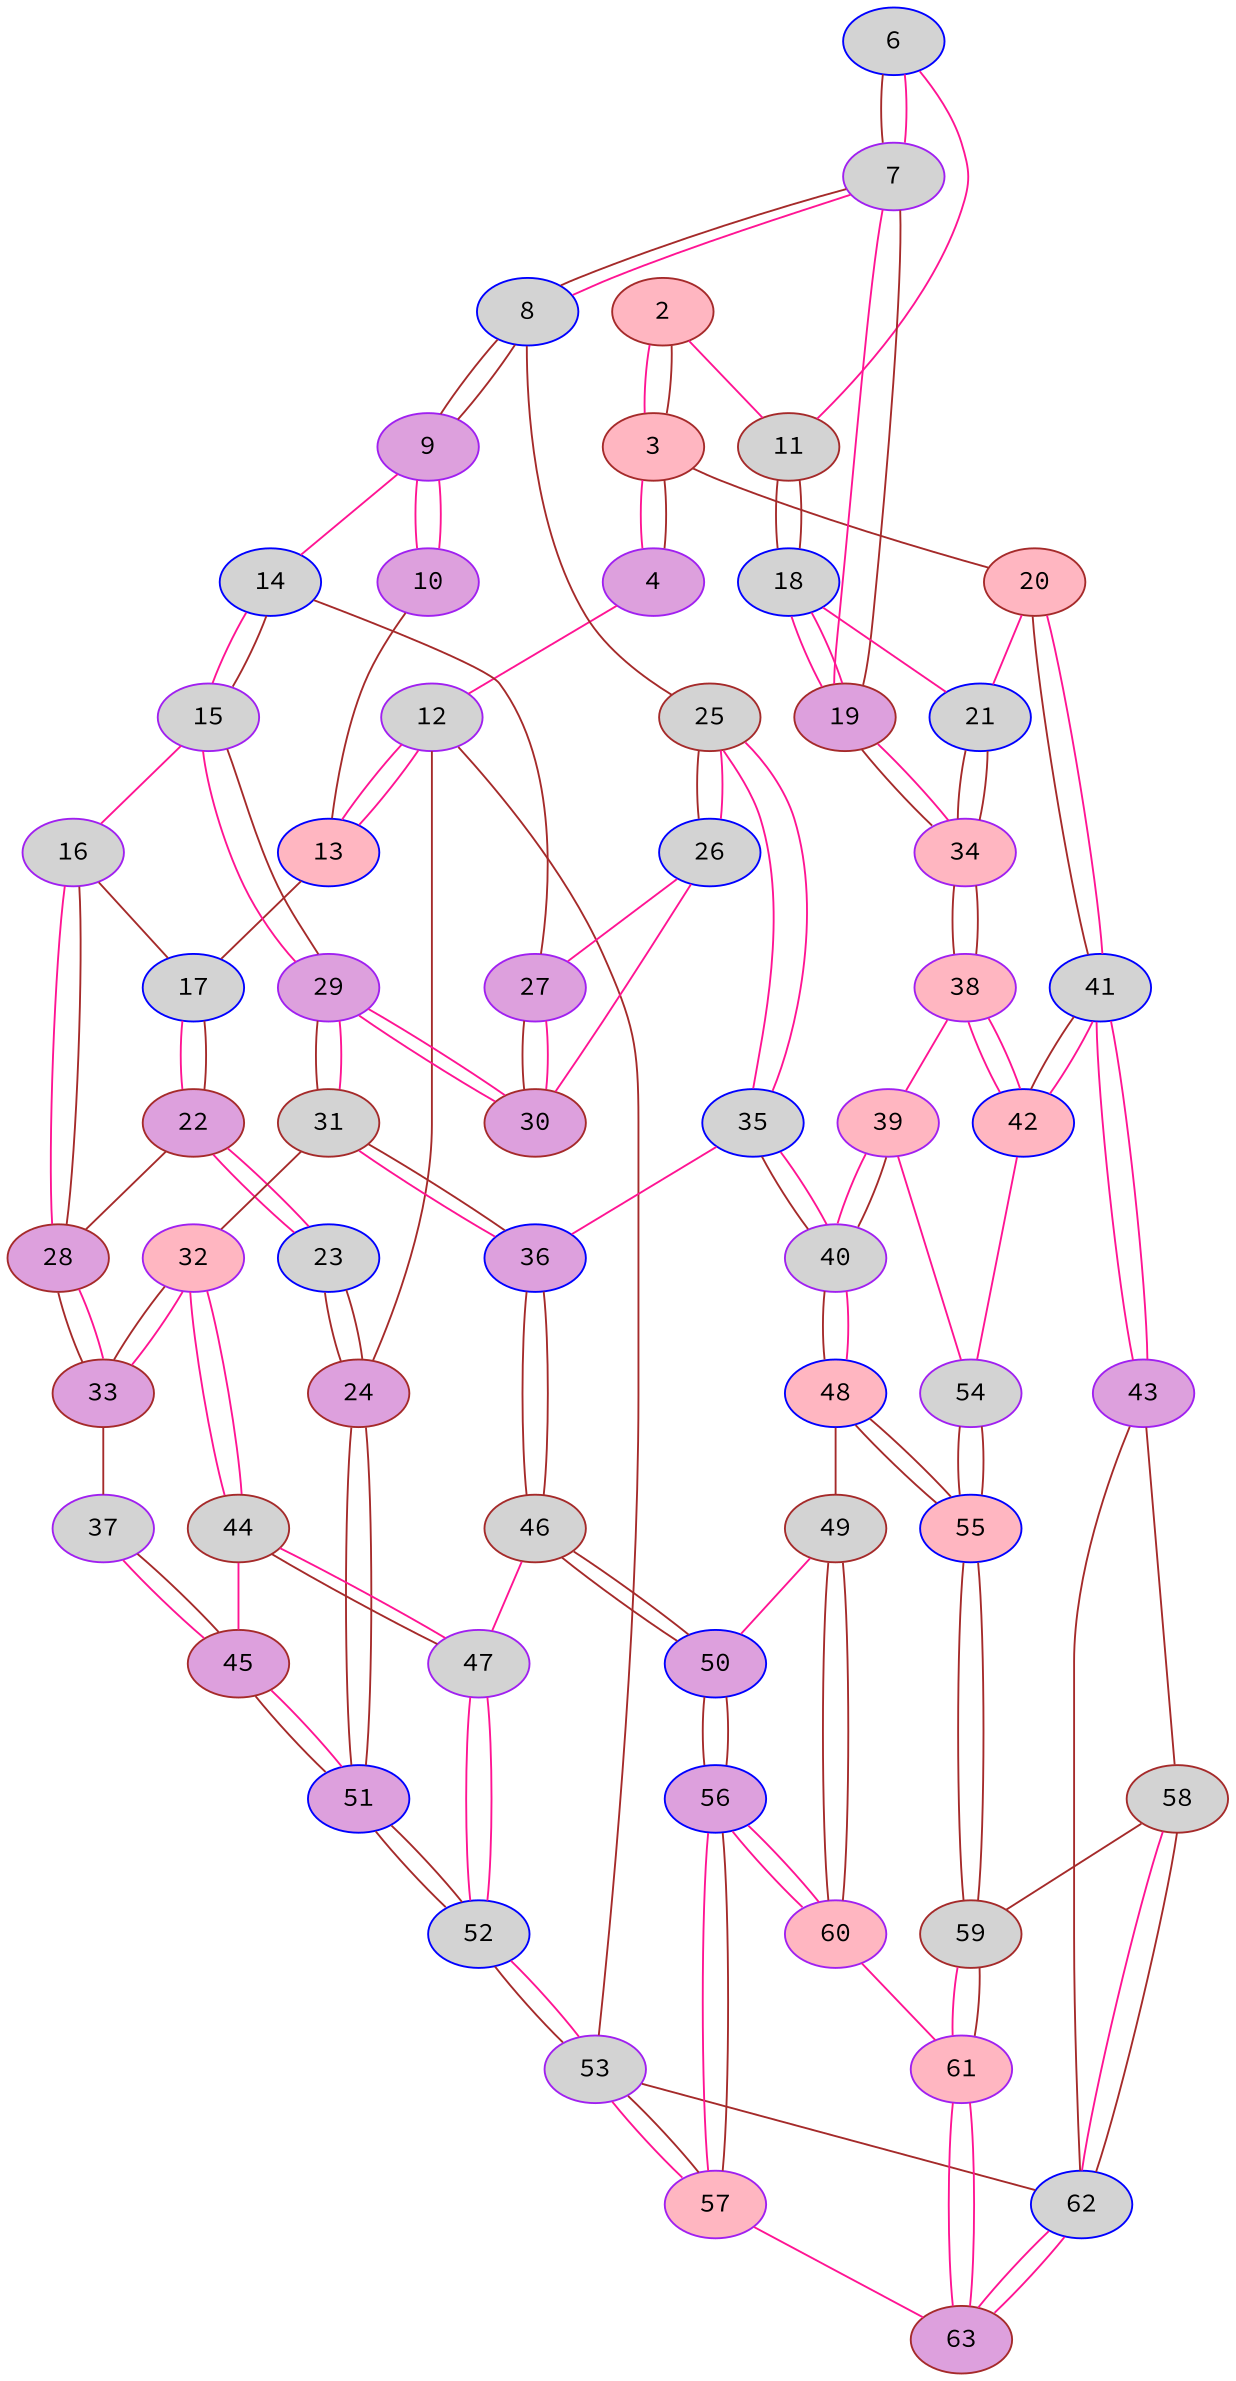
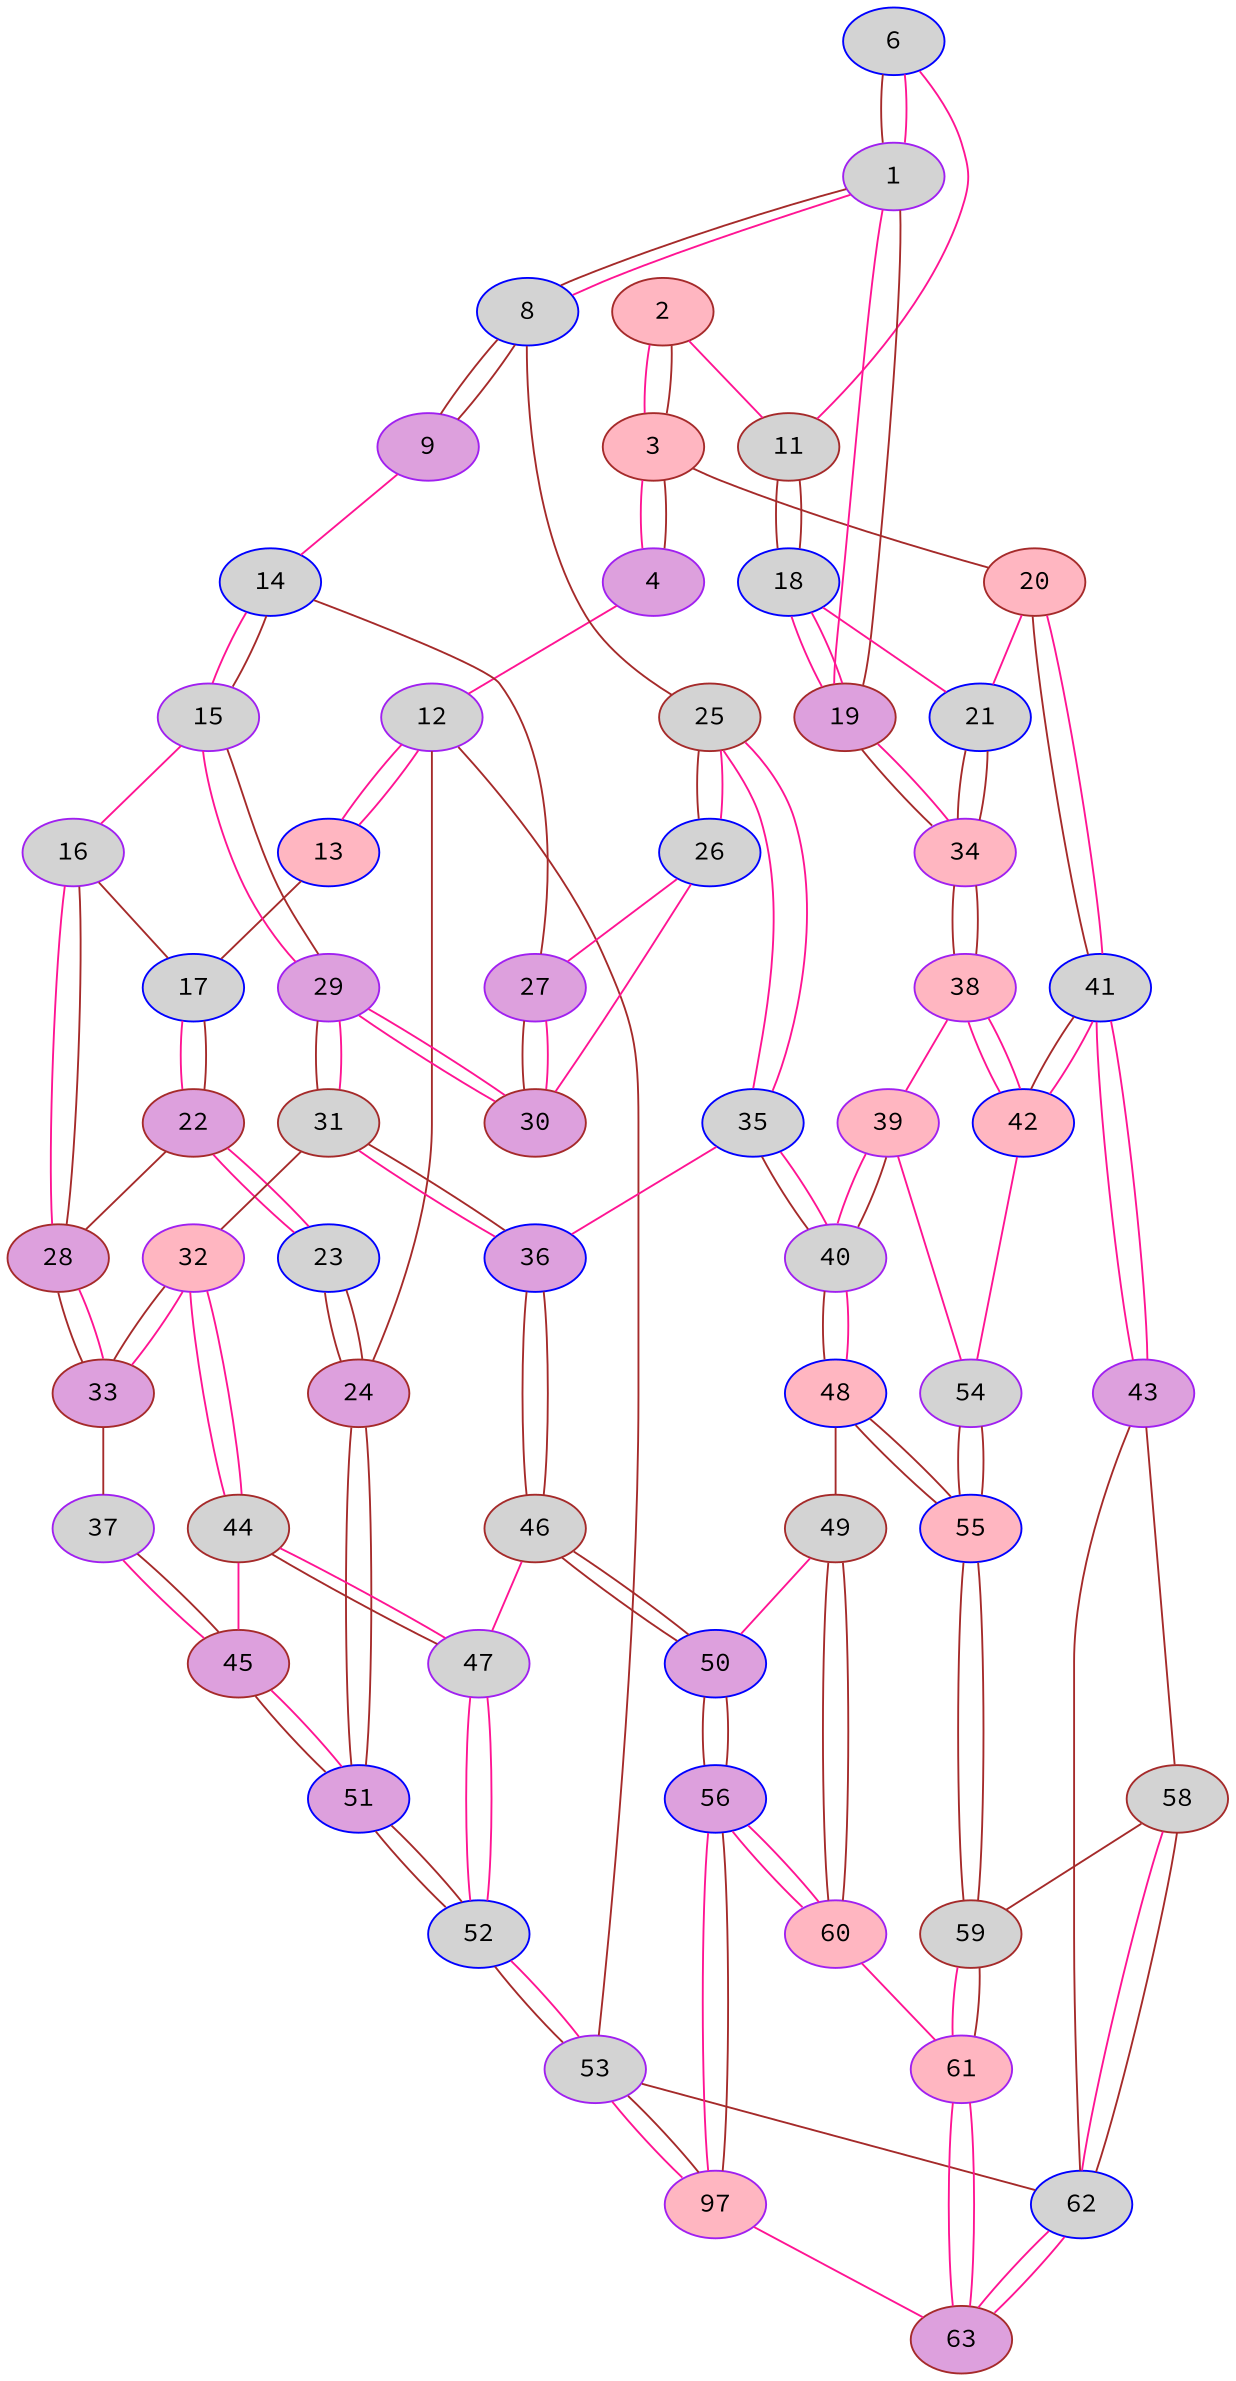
node "7": label "7" -> "1"
node "10": removed
node "57": label "57" -> "97"
